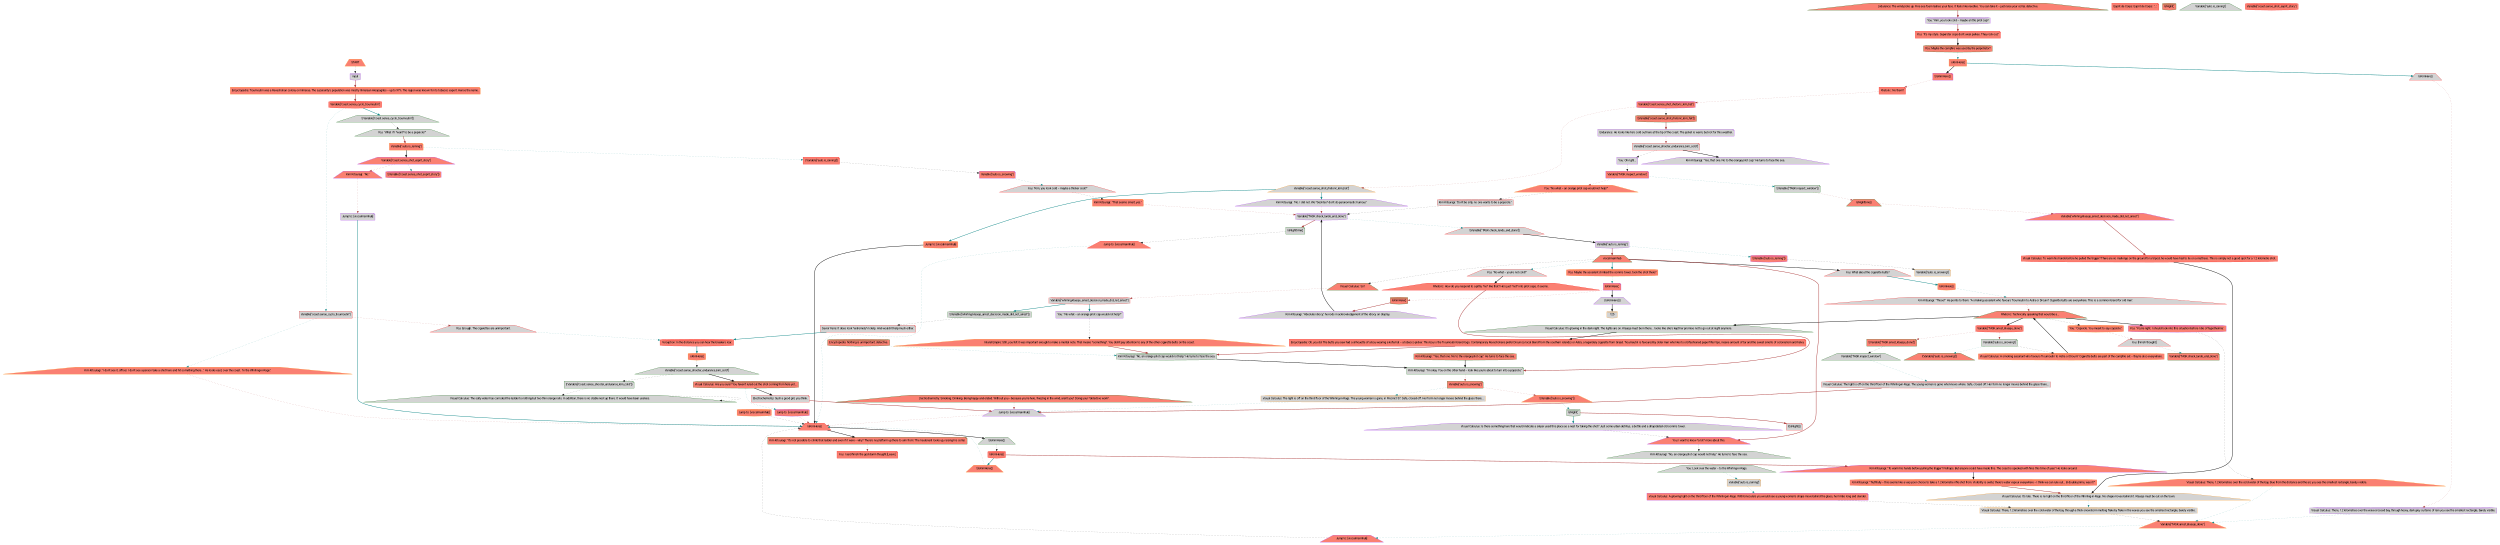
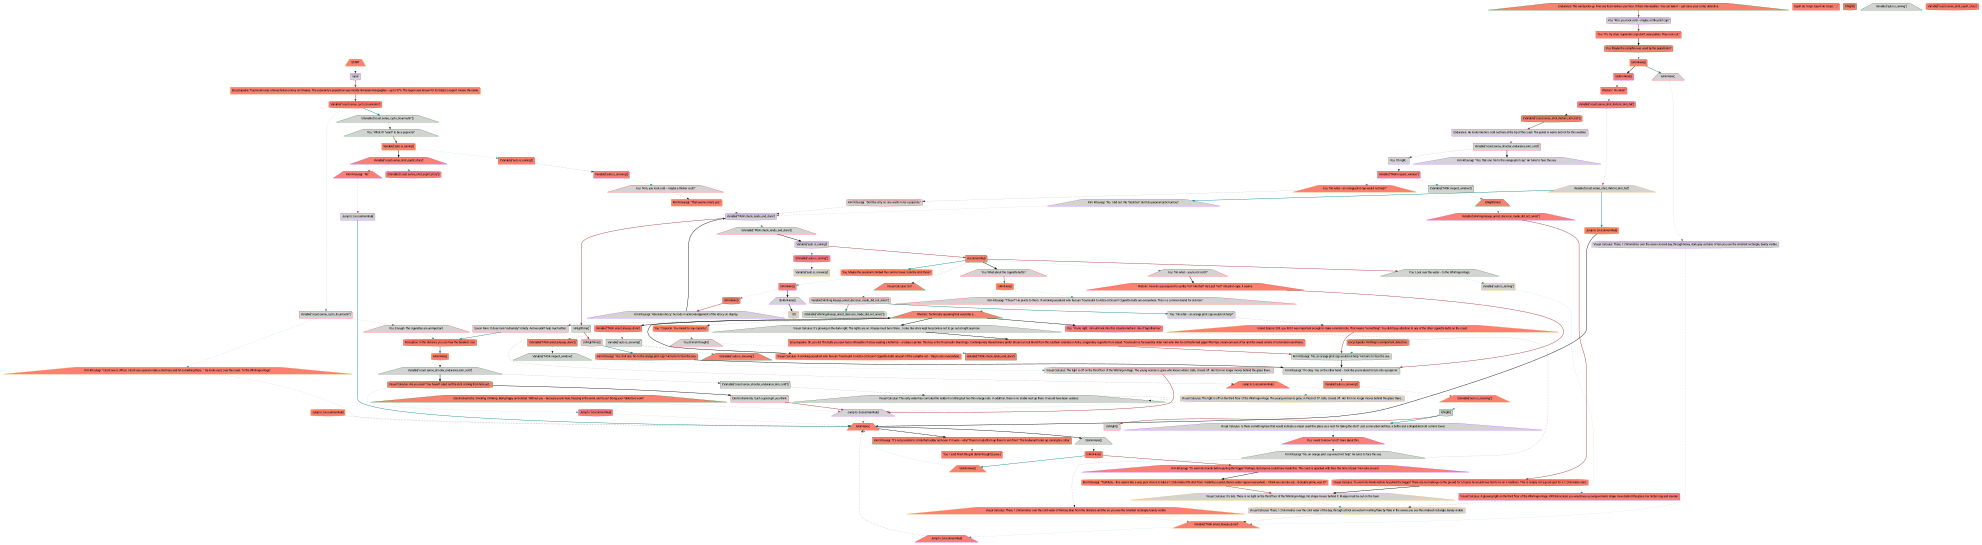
node "Rhetoric: No them?": label "Rhetoric: No them?" -> "Rhetoric: No what?"
node "viscalmaimhub": shape trapezium -> note
edge "viscalmaimhub" -> "You: I want to know *a lot* more about this.": now "viscalmaimhub" -> "You: Look over the water -- to the Whirling-in-Rags."
node "!(IsNighttime())": added
